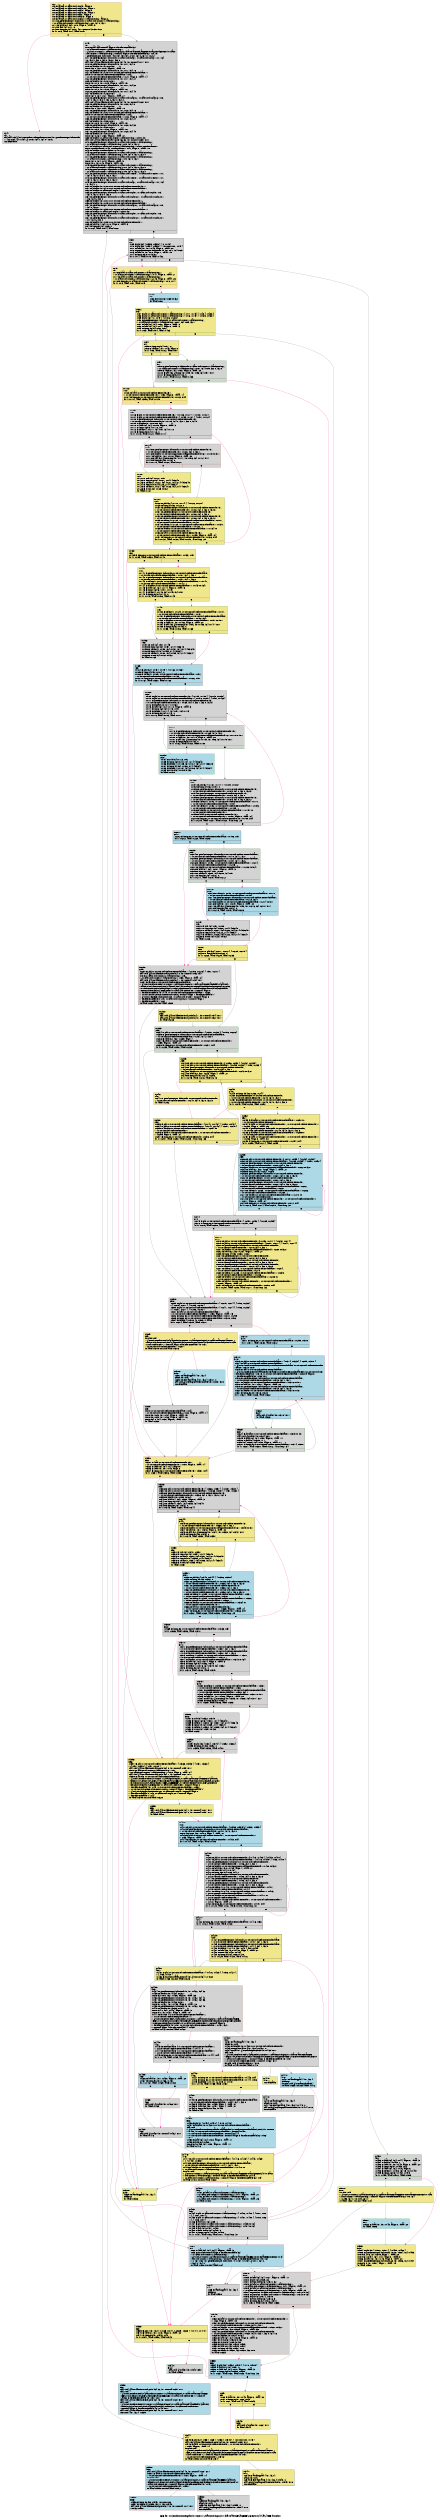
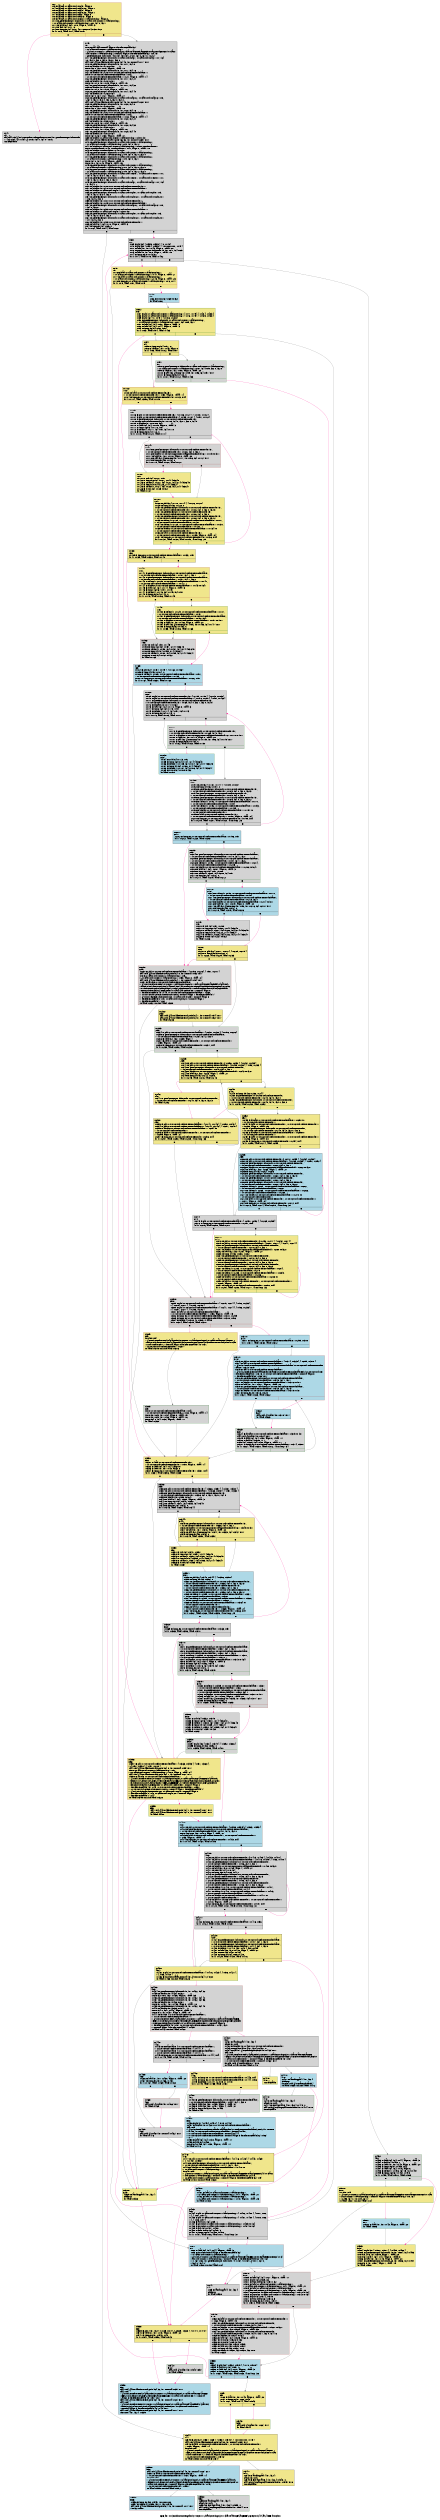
node "%306:": removed
